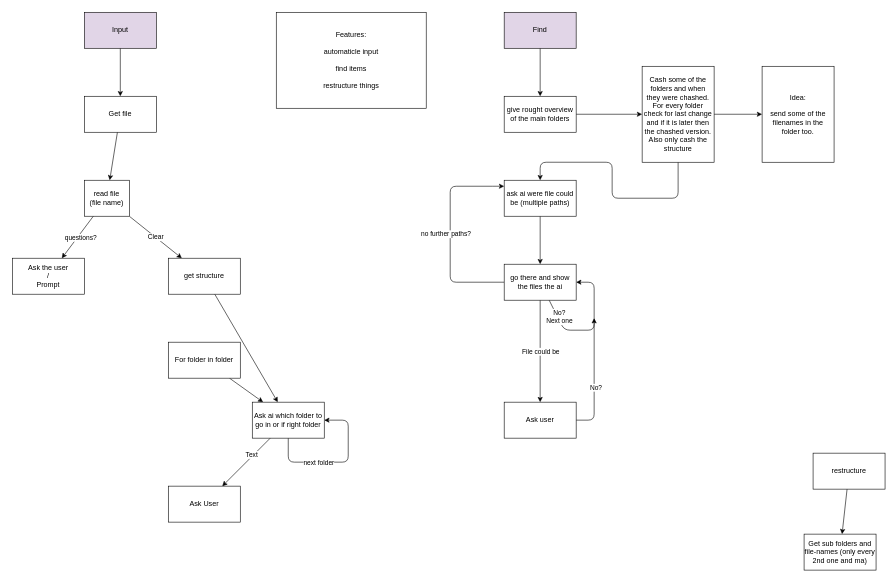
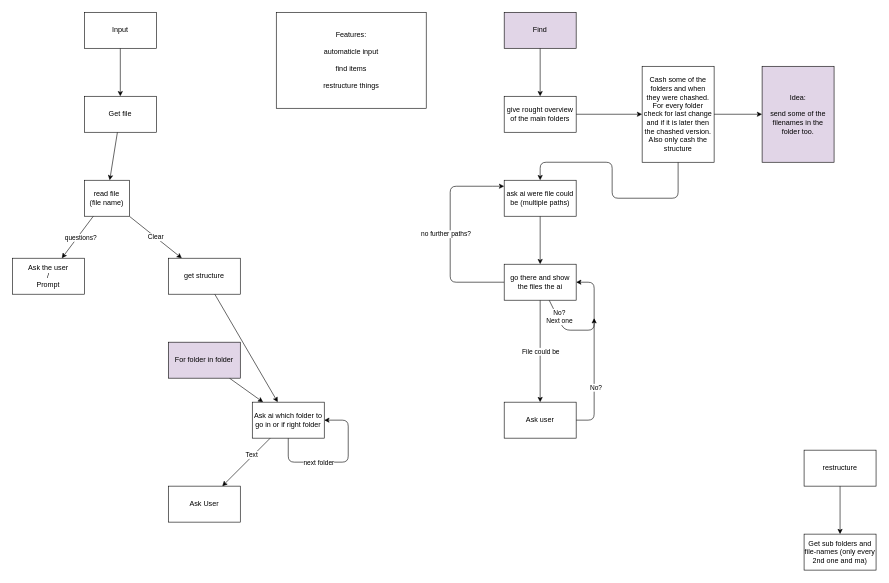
node "Input": fillcolor #e1d5e7 -> #ffffff
node "Idea: send some of the filenames in the folder too.": fillcolor #ffffff -> #e1d5e7
node "For folder in folder": fillcolor #ffffff -> #e1d5e7
node "restructure": moved (849, 471) -> (840, 468)
